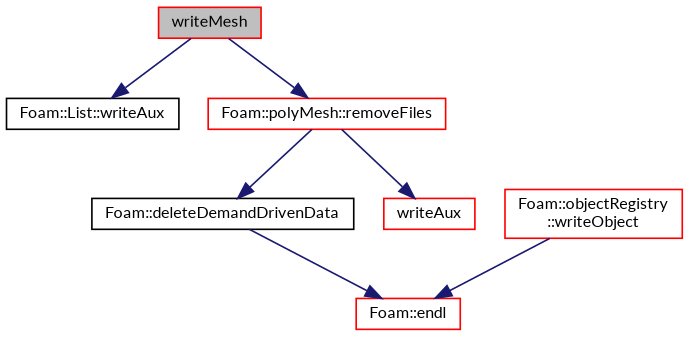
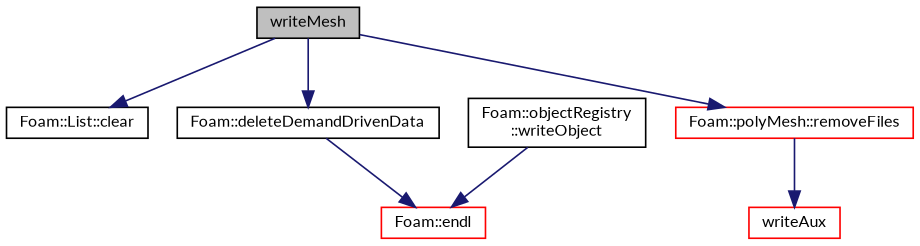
node "writeMesh": color red -> black
node "Foam::List::writeAux": label "Foam::List::writeAux" -> "Foam::List::clear"
edge "Foam::polyMesh::removeFiles" -> "Foam::deleteDemandDrivenData": now "writeMesh" -> "Foam::deleteDemandDrivenData"
node "Foam::objectRegistry ::writeObject": color red -> black
